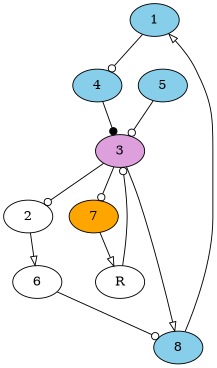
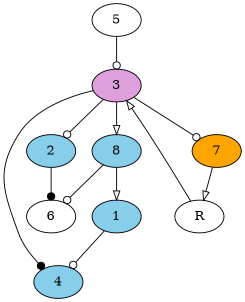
node "5": fillcolor skyblue -> white
edge "4" -> "3": reversed
node "2": fillcolor white -> skyblue
edge "R" -> "3": arrowhead odot -> onormal
edge "2" -> "6": arrowhead onormal -> dot
edge "6" -> "8": reversed
